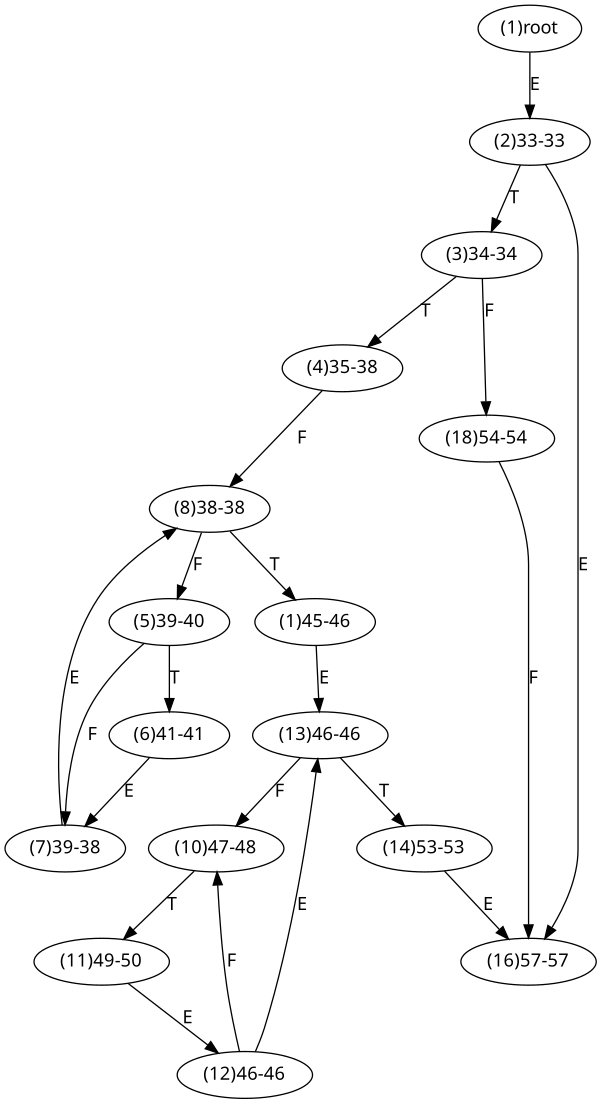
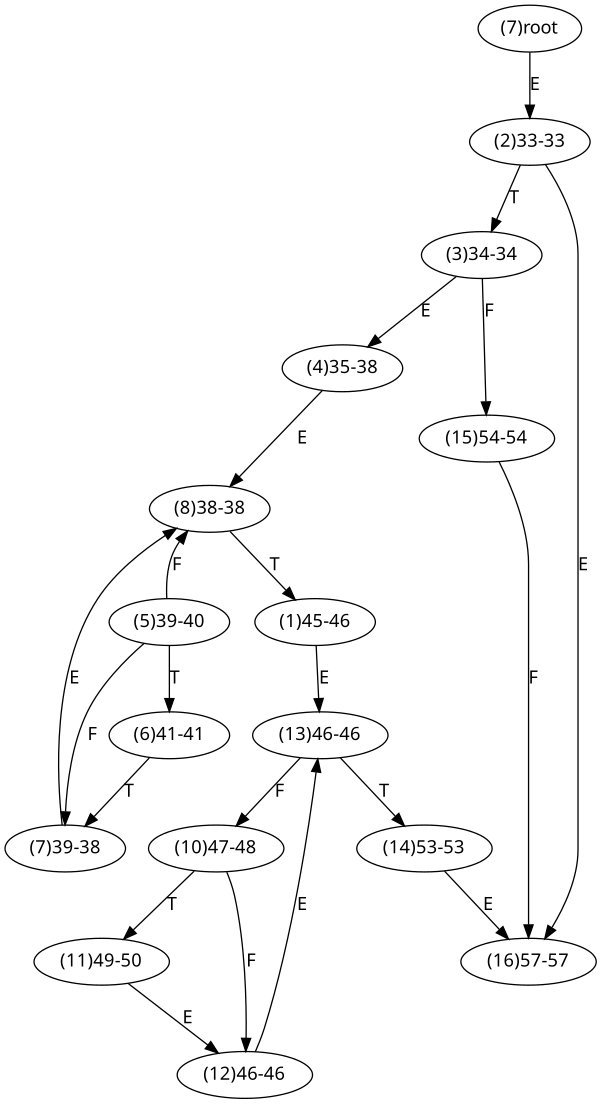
node "(1)root": label "(1)root" -> "(7)root"
edge "(3)34-34" -> "(4)35-38": label "T" -> "E"
edge "(4)35-38" -> "(8)38-38": label "F" -> "E"
node "(18)54-54": label "(18)54-54" -> "(15)54-54"
edge "(8)38-38" -> "(5)39-40": reversed
edge "(6)41-41" -> "(7)39-38": label "E" -> "T"
edge "(12)46-46" -> "(10)47-48": reversed
